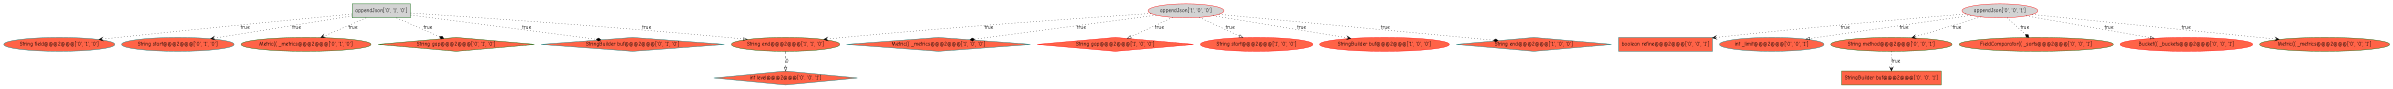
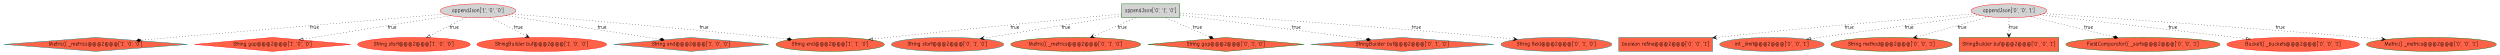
edge "appendJson['1', '0', '0']" -> "String end@@@2@@@['1', '1', '0']": arrowhead vee -> diamond
edge "String method@@@2@@@['0', '0', '1']" -> "StringBuilder buf@@@2@@@['0', '0', '1']": now "appendJson['0', '0', '1']" -> "StringBuilder buf@@@2@@@['0', '0', '1']"
node "int level@@@2@@@['0', '0', '1']": removed
